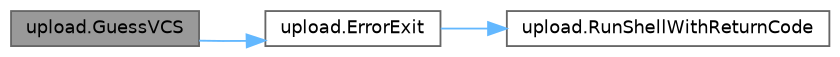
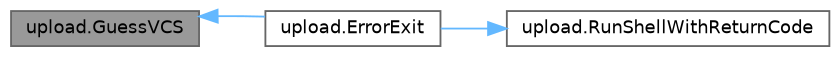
edge "upload.GuessVCS" -> "upload.ErrorExit": reversed
